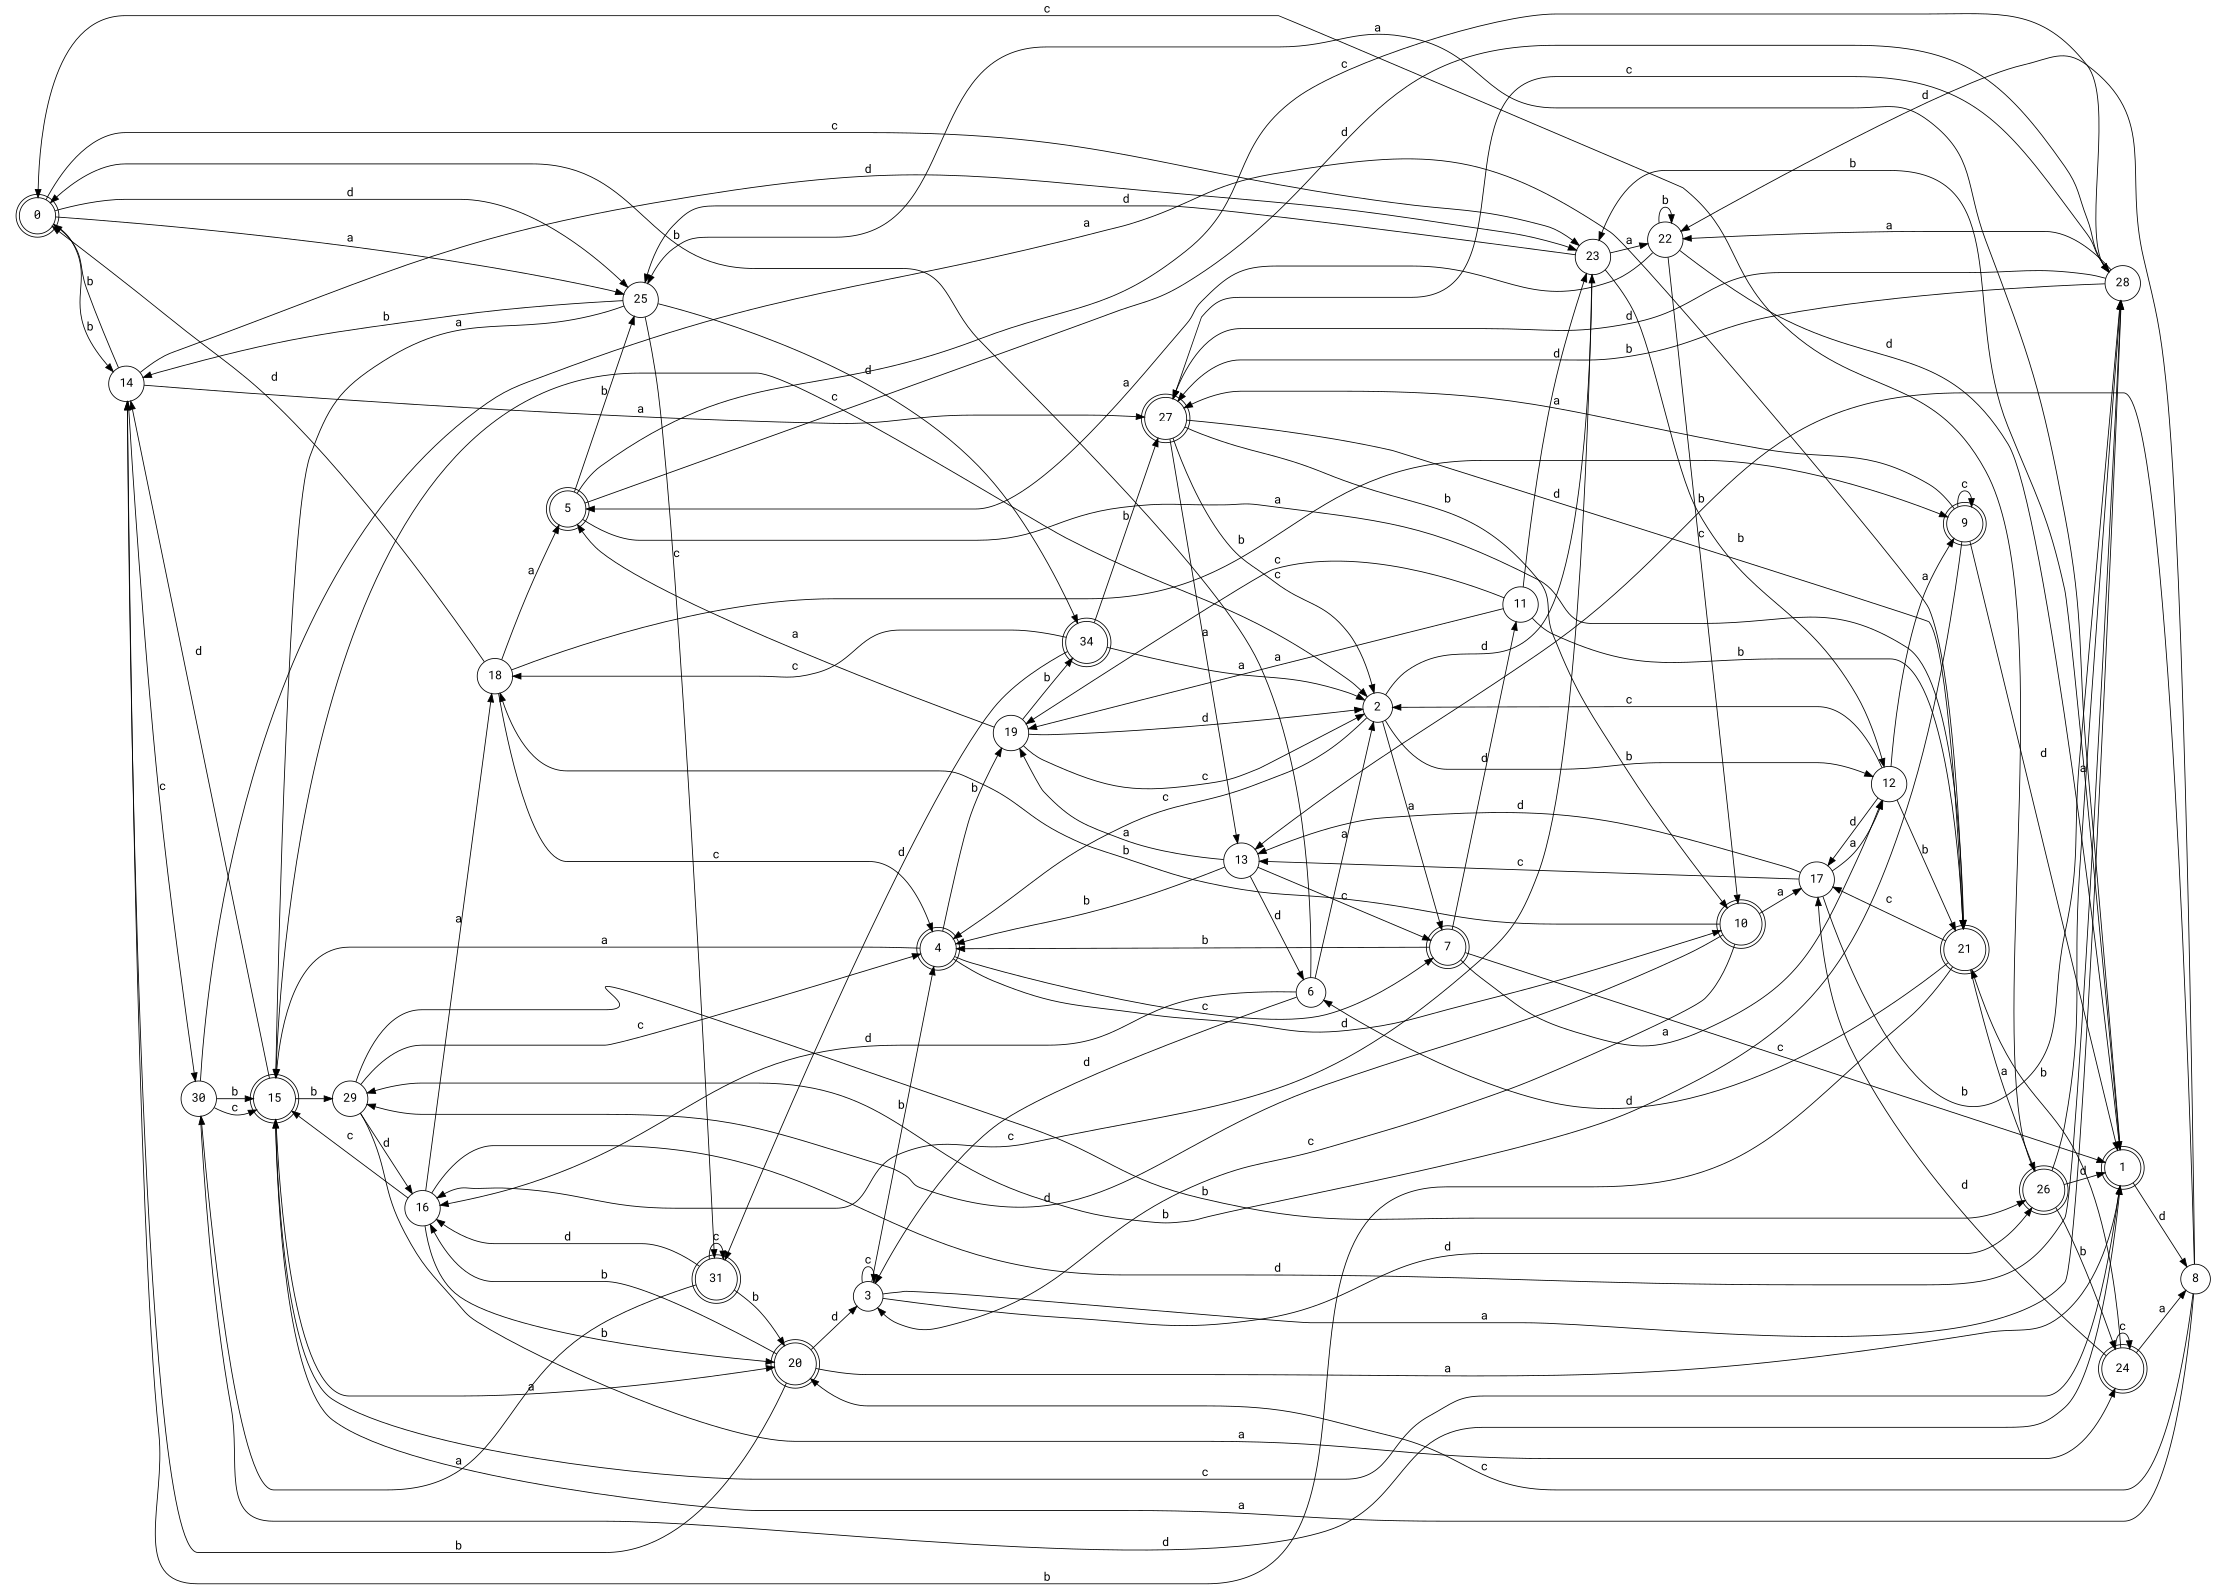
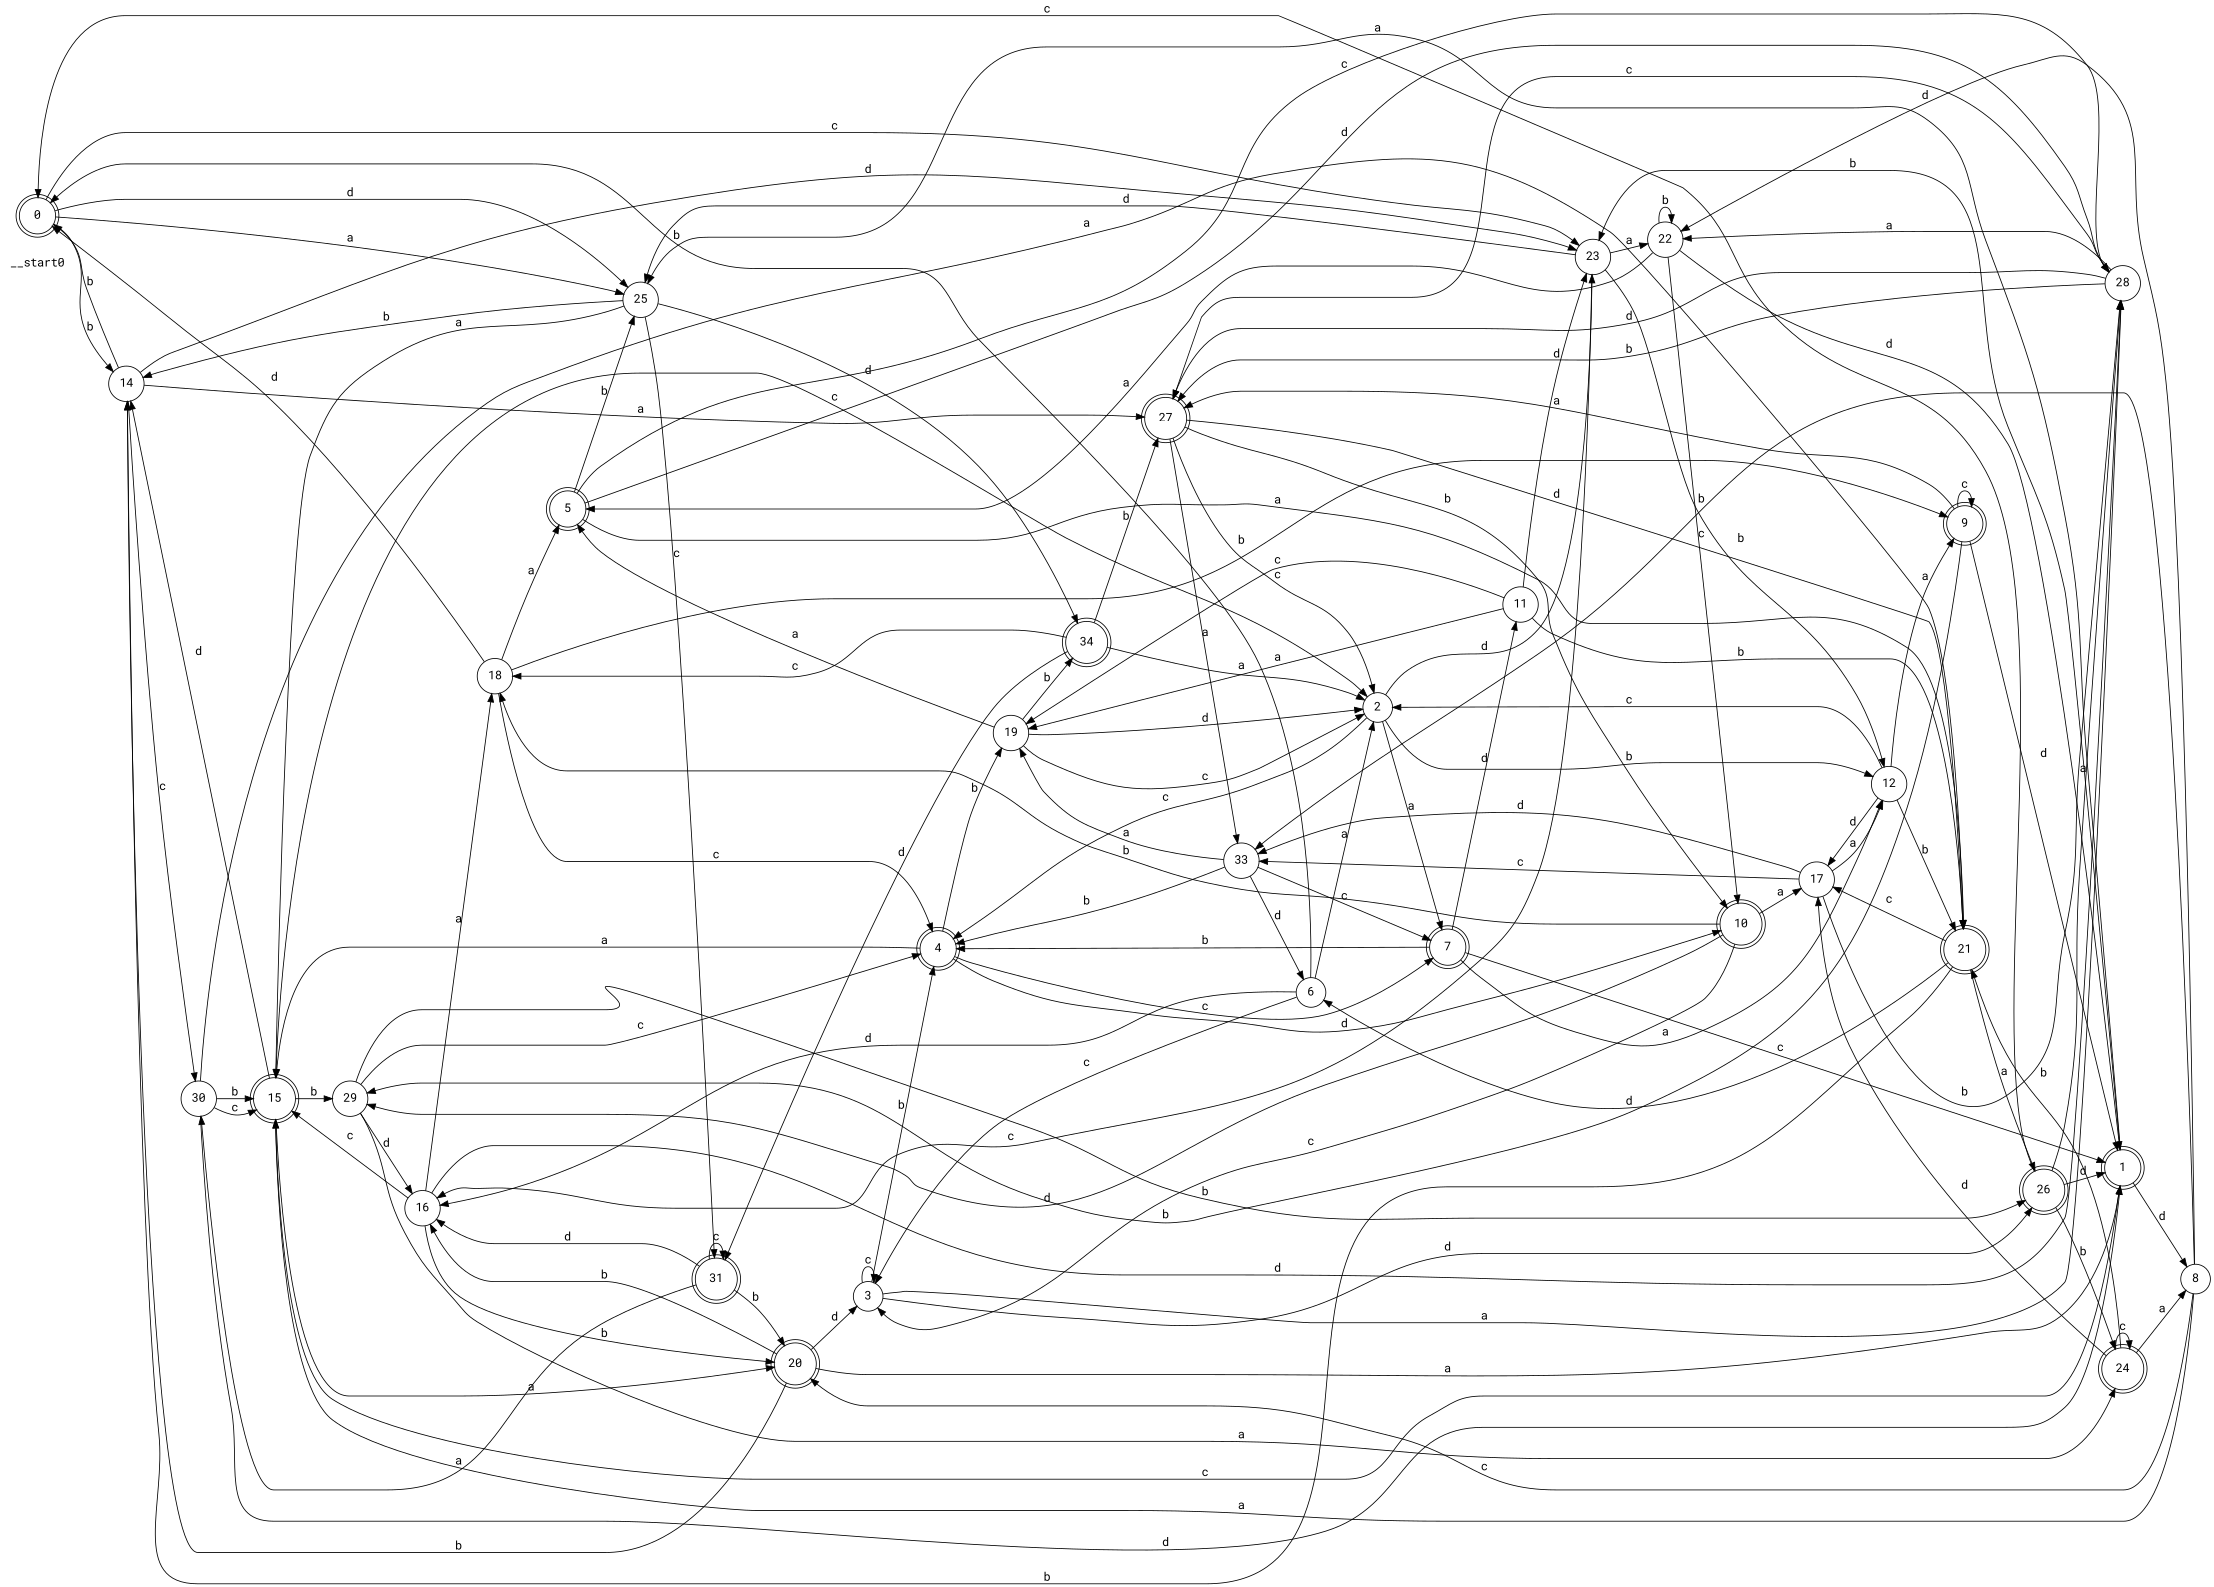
node "__start0": added
node "13": label "13" -> "33"
edge "6" -> "3": label "d" -> "c"
